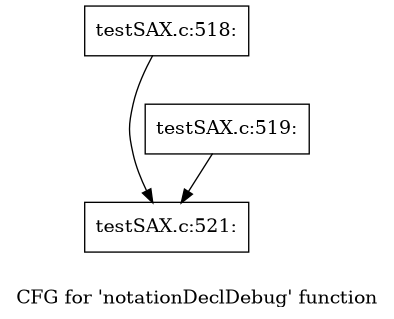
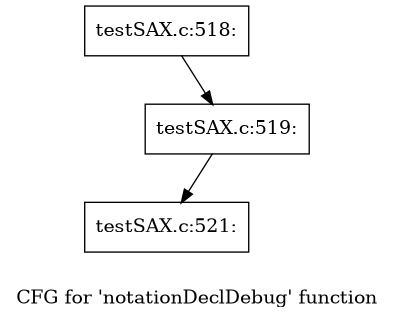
edge "testSAX.c:518:" -> "testSAX.c:521:": now "testSAX.c:518:" -> "testSAX.c:519:"
